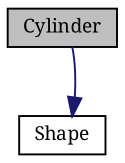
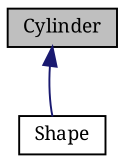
edge "Cylinder" -> "Shape": reversed
